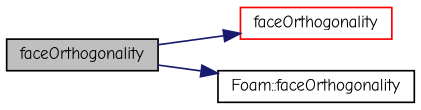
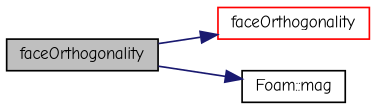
node "Foam::faceOrthogonality": label "Foam::faceOrthogonality" -> "Foam::mag"
